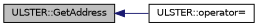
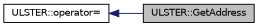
edge "ULSTER::operator=" -> "ULSTER::GetAddress": reversed
